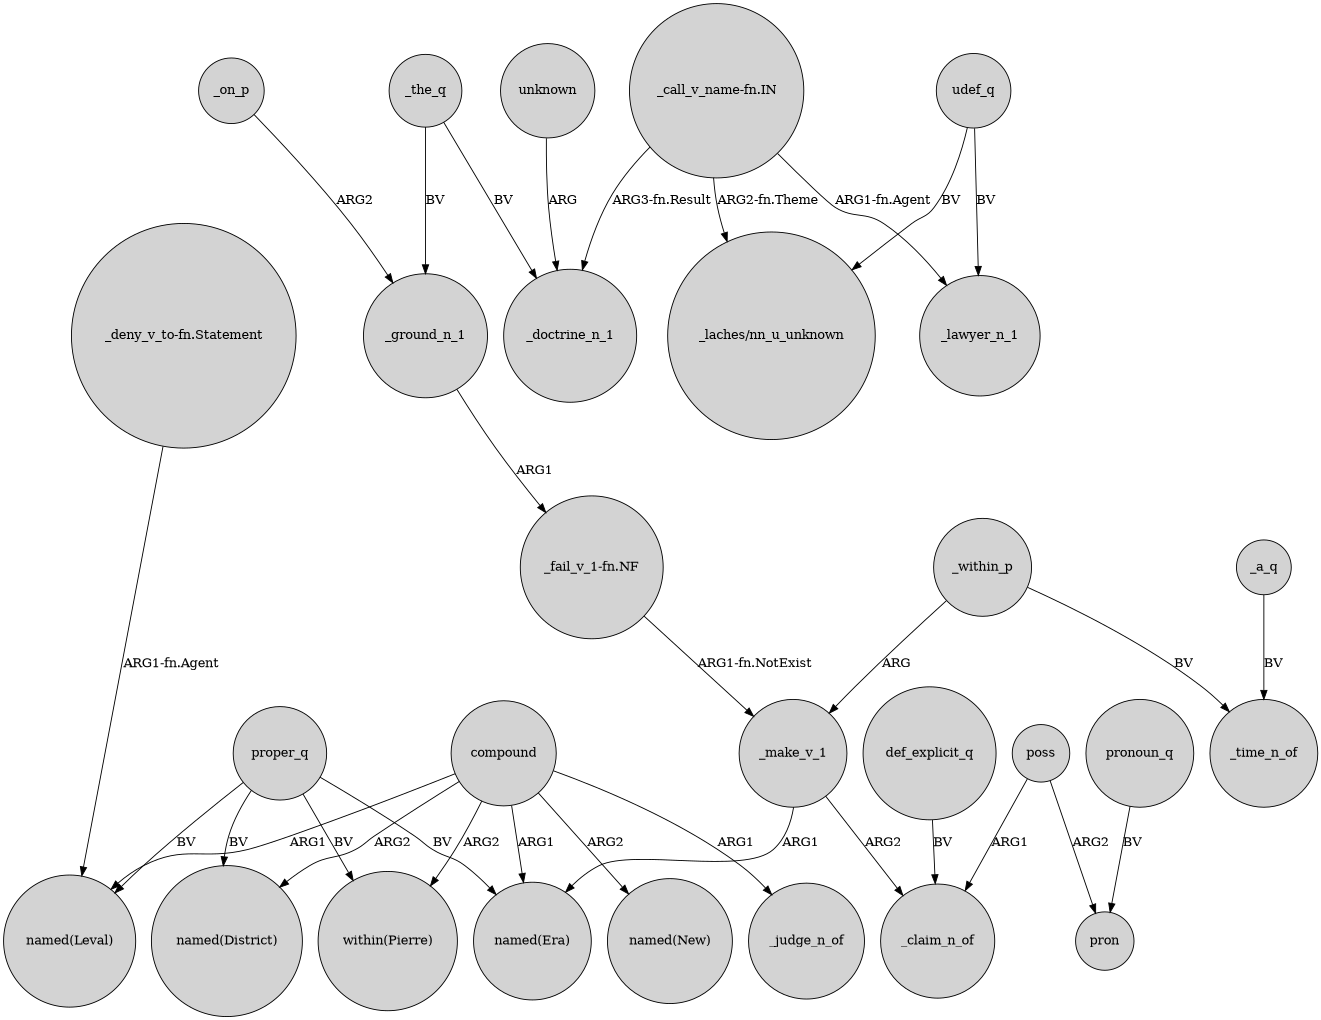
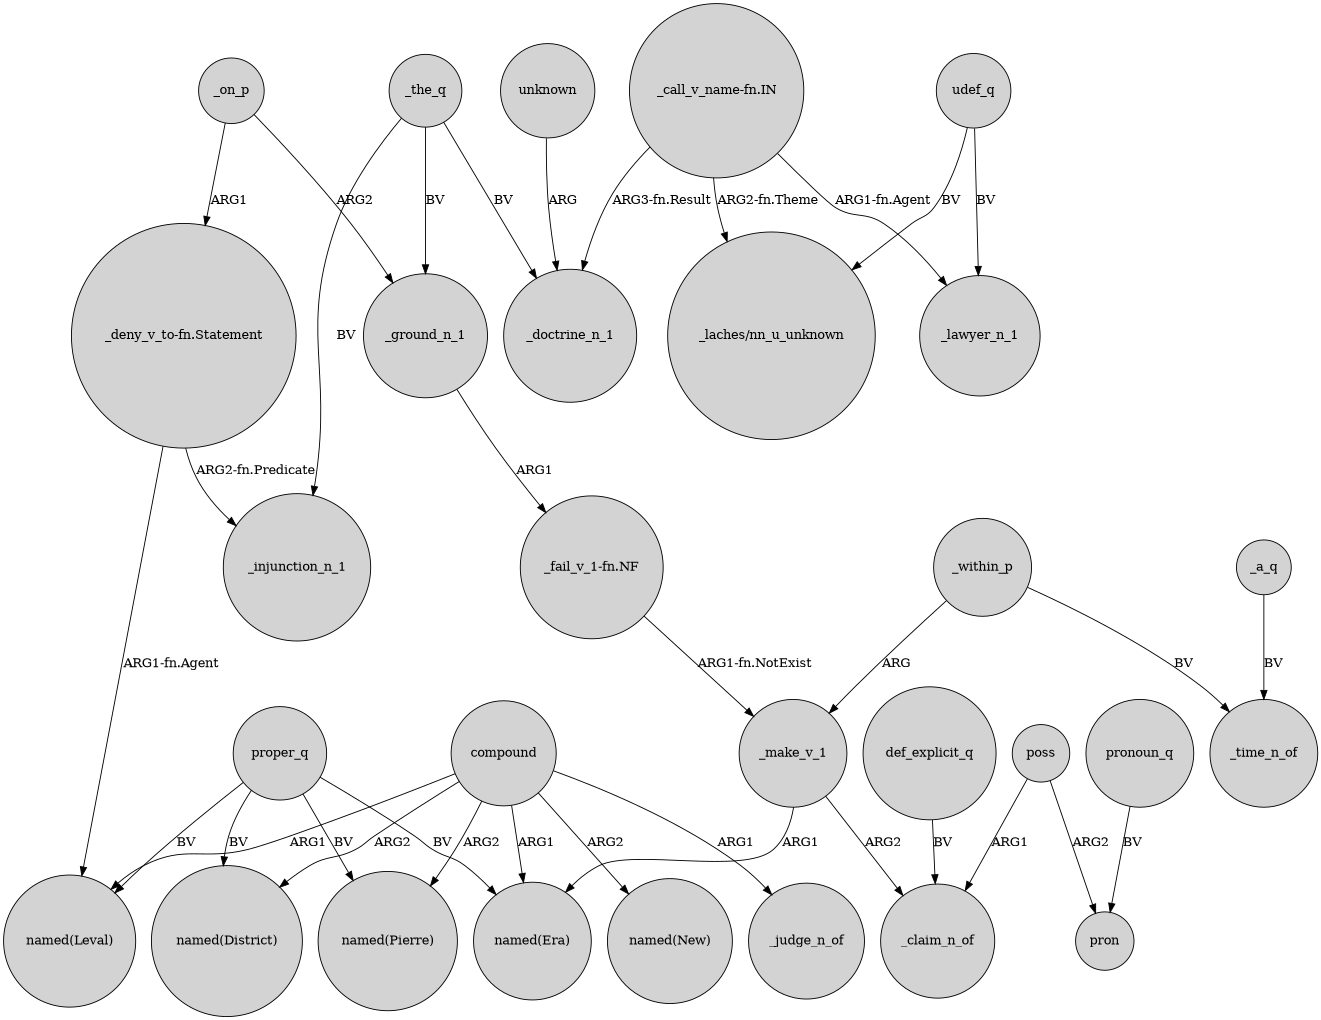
edge "_on_p" -> "_deny_v_to-fn.Statement": added, label "ARG1"
node "_injunction_n_1": added
node "within(Pierre)": label "within(Pierre)" -> "named(Pierre)"
